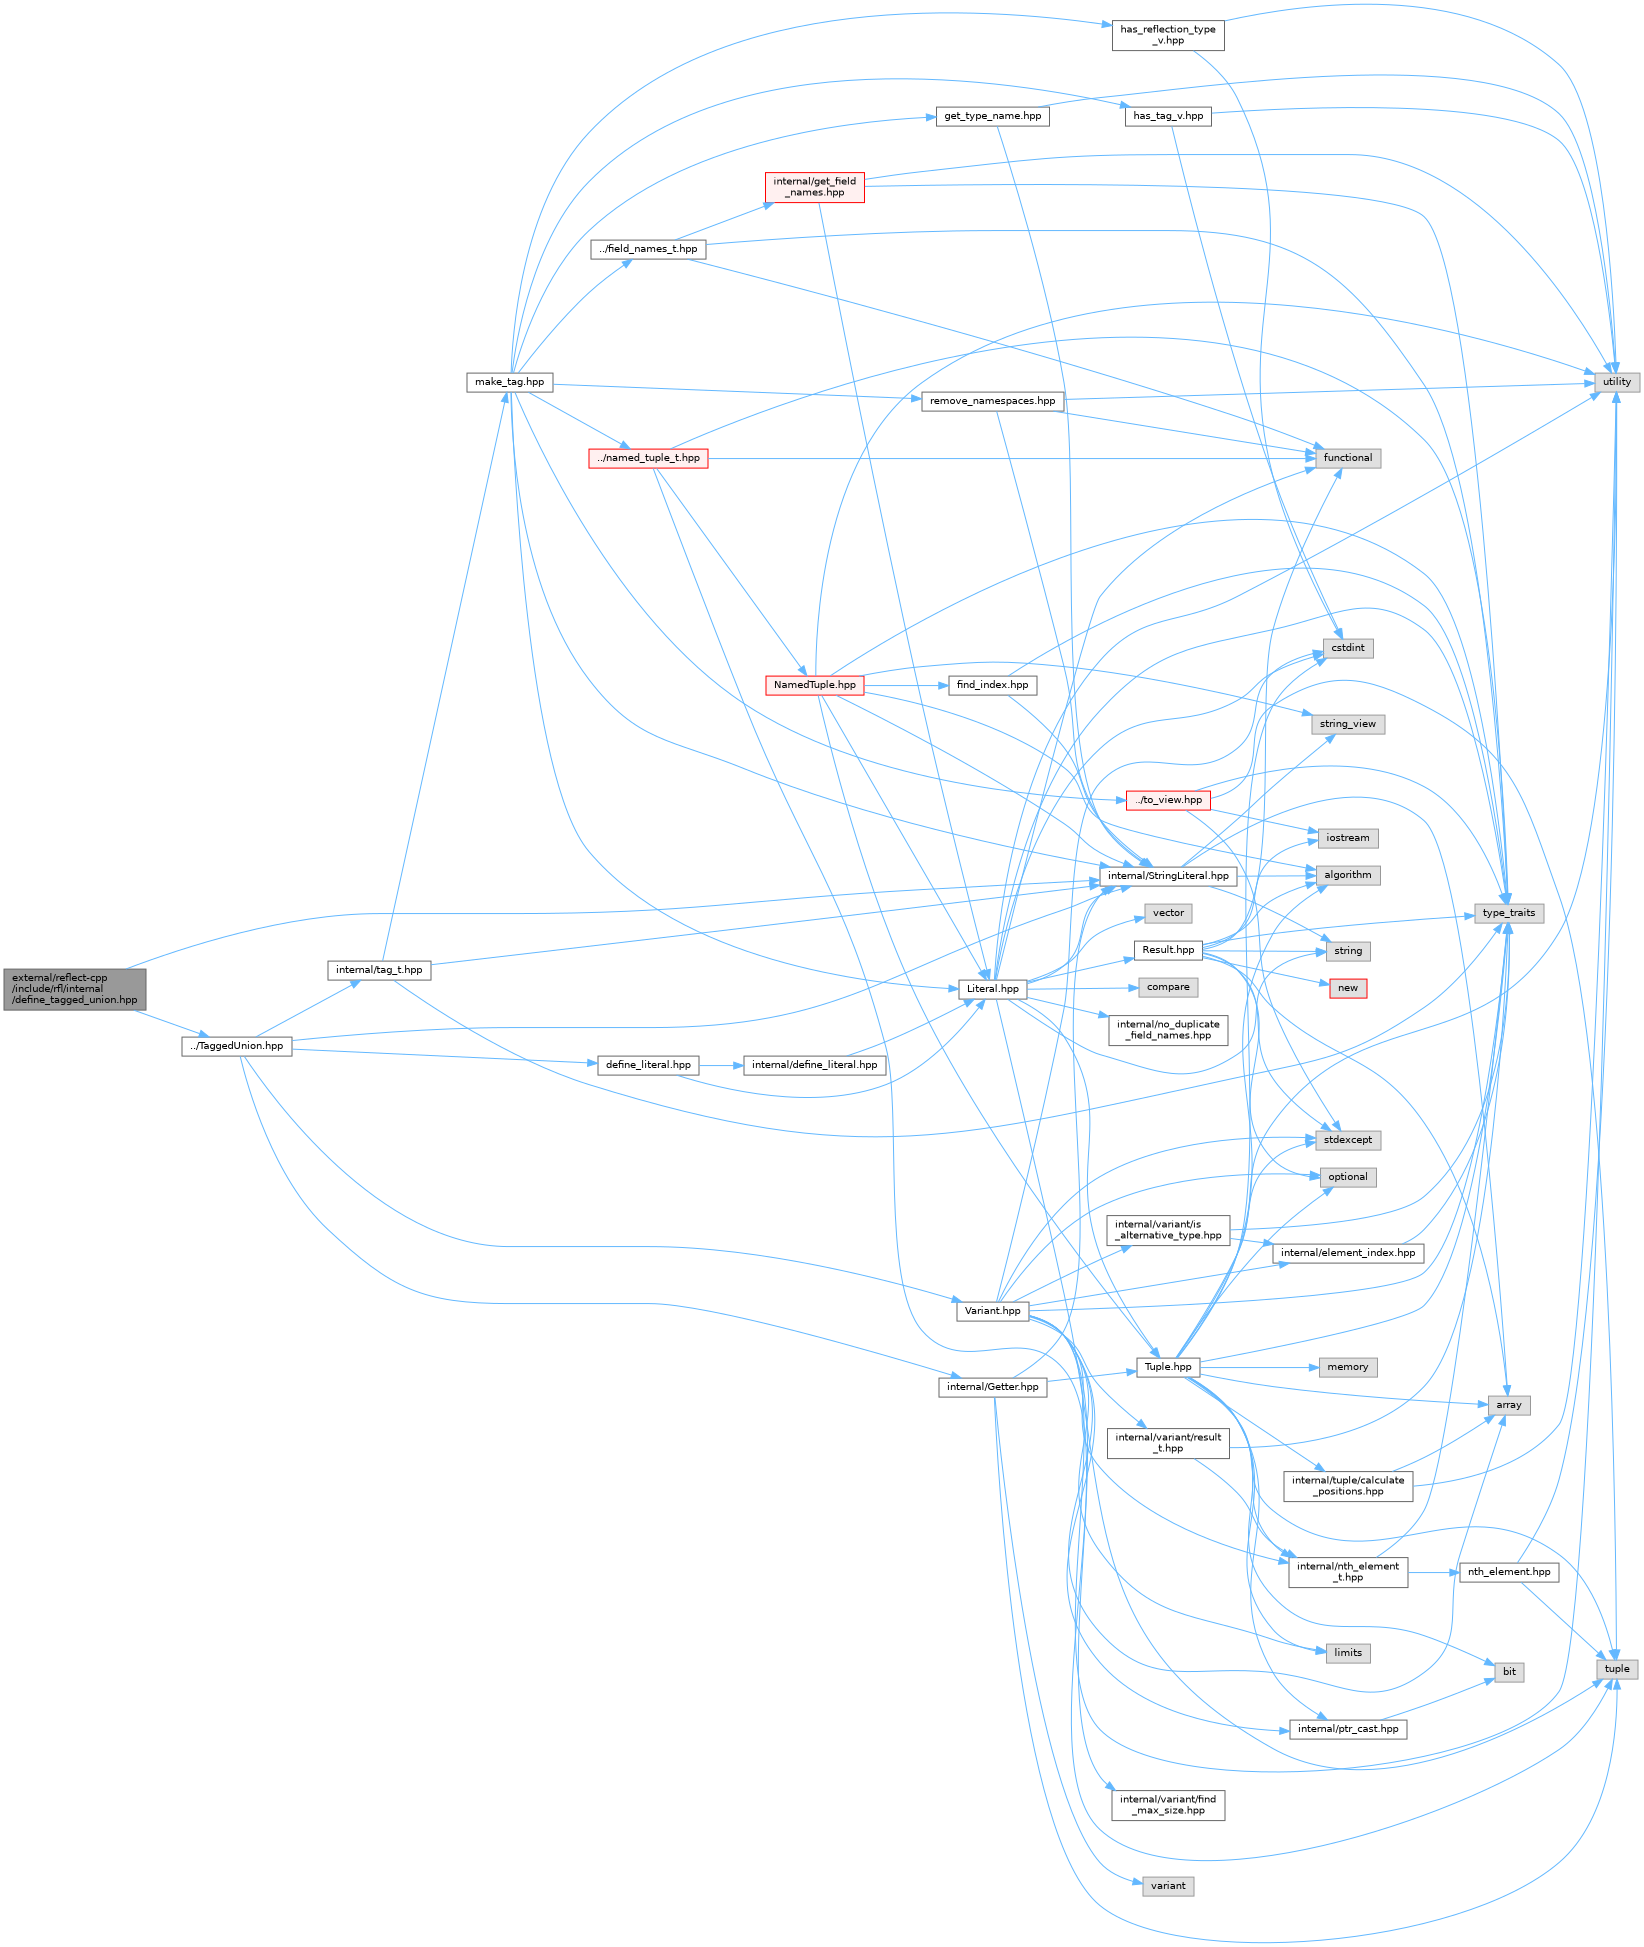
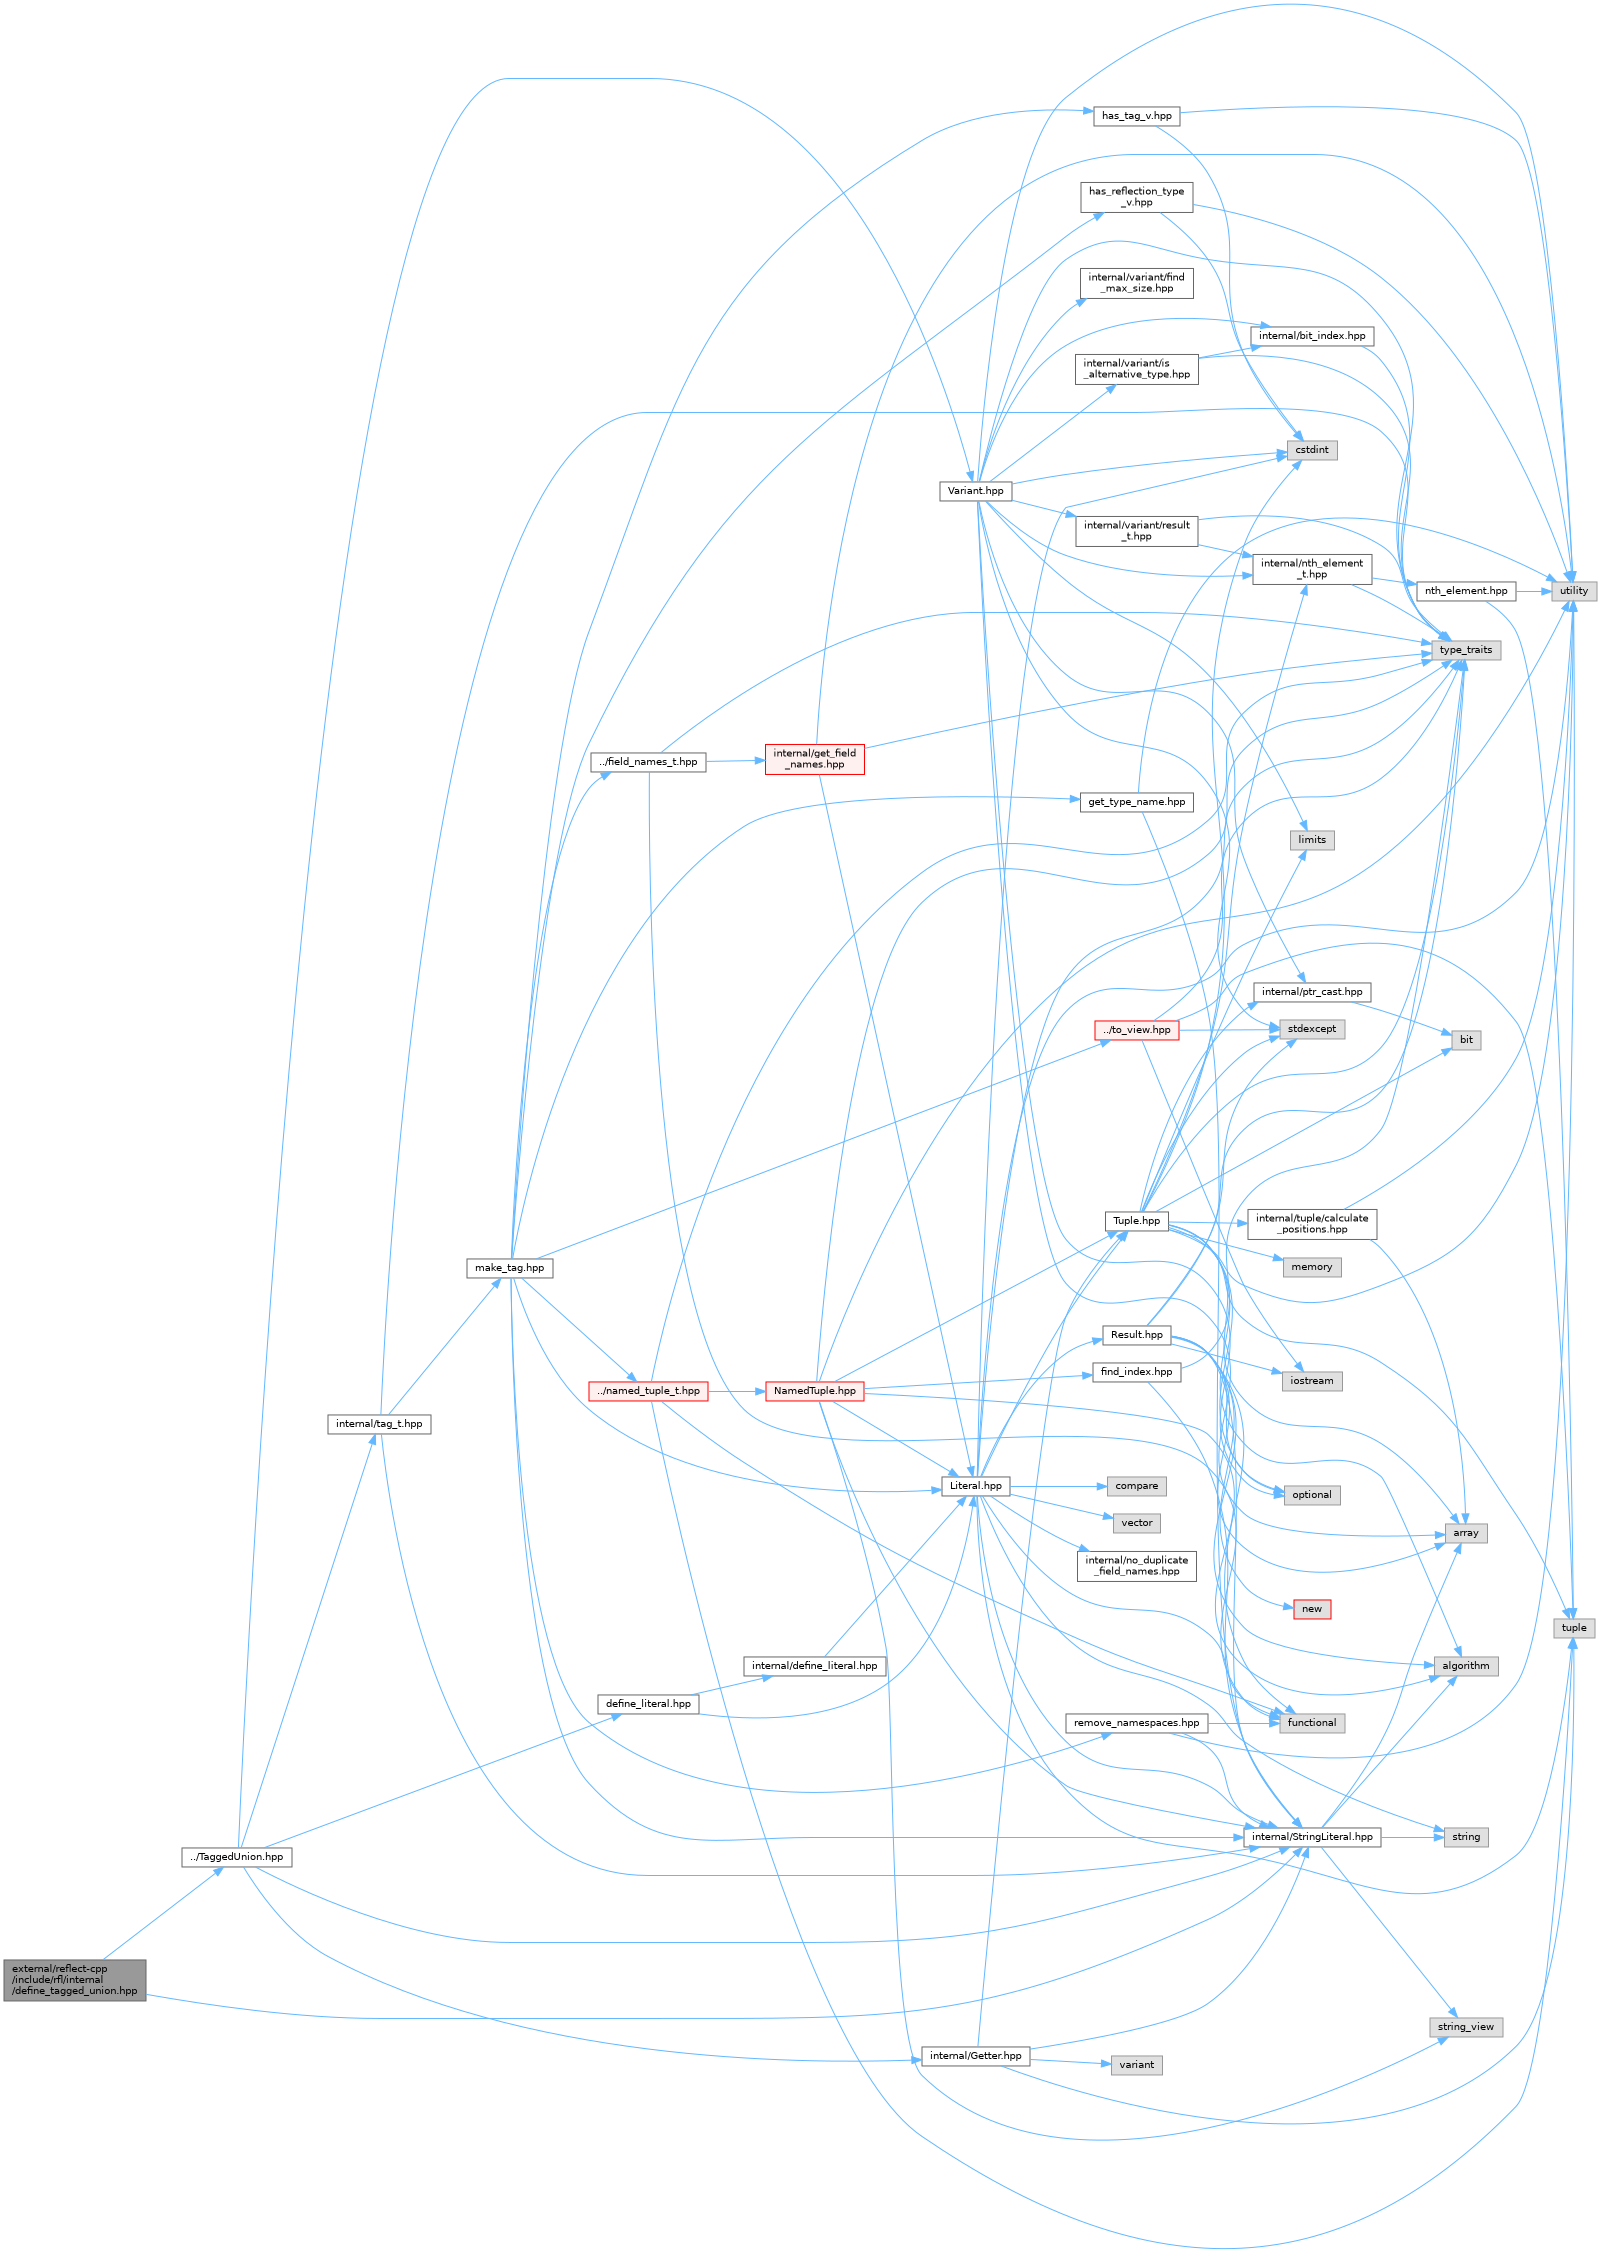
edge "Result.hpp" -> "string": now "Result.hpp" -> "internal/StringLiteral.hpp"
node "internal/element_index.hpp": label "internal/element_index.hpp" -> "internal/bit_index.hpp"
